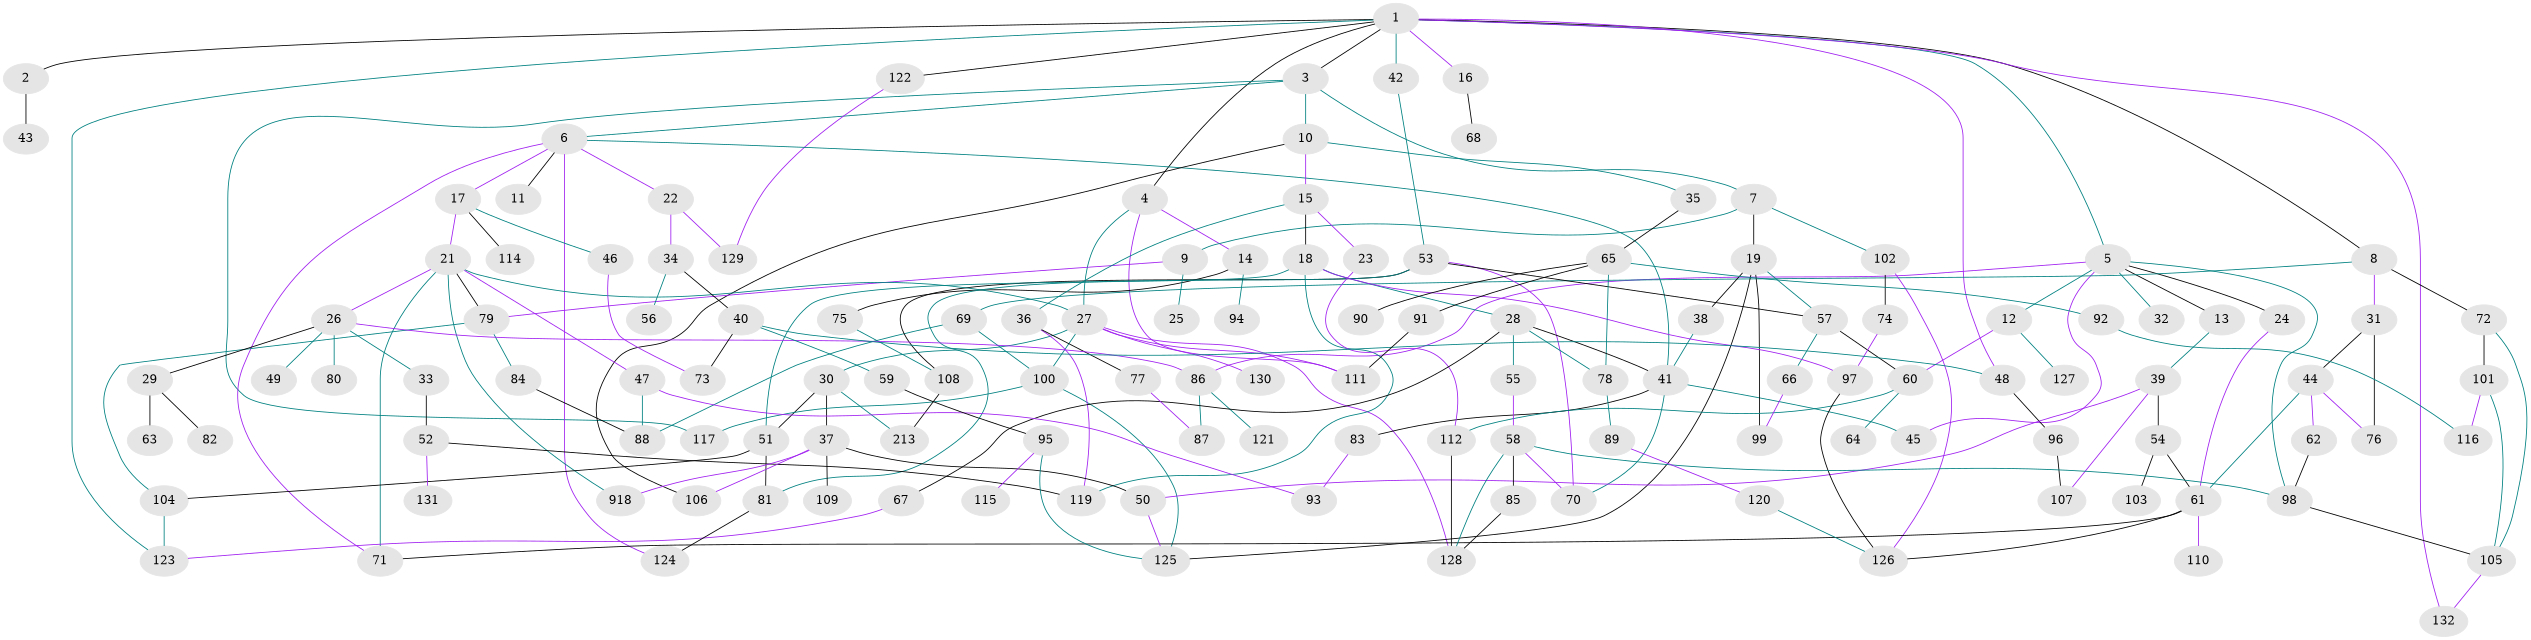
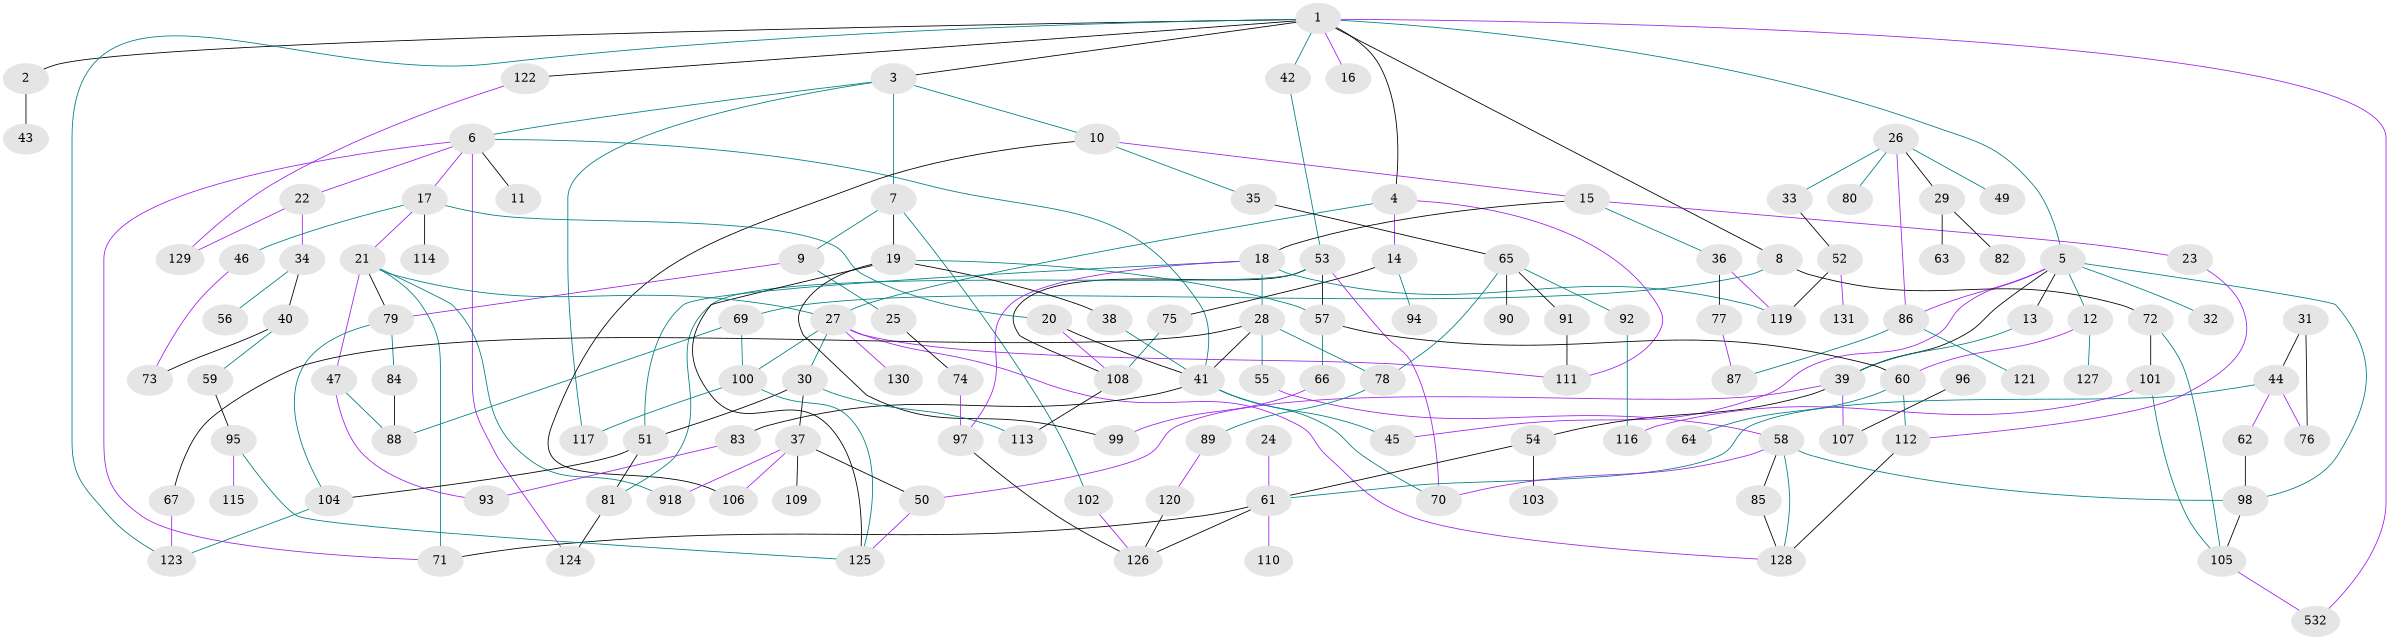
node "68": removed
edge "5" -- "24": now "5" -- "39"
edge "21" -- "26": removed
edge "8" -- "31": removed
edge "102" -- "74": now "25" -- "74"
node "20": added
node "48": removed
node "213": label "213" -> "113"
edge "120" -- "126": color teal -> black
node "132": label "132" -> "532"
